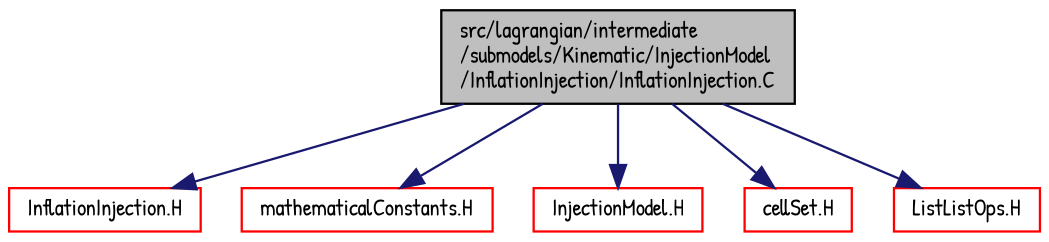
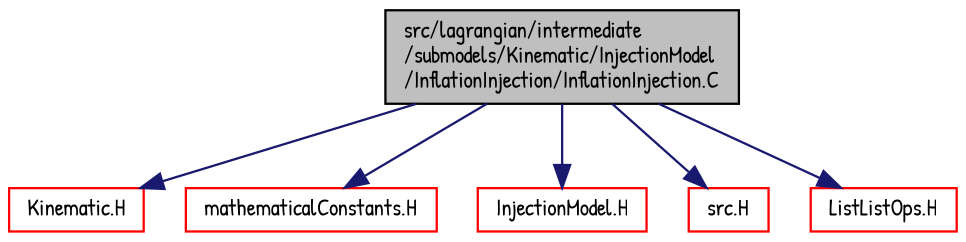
node "InflationInjection.H": label "InflationInjection.H" -> "Kinematic.H"
node "cellSet.H": label "cellSet.H" -> "src.H"
